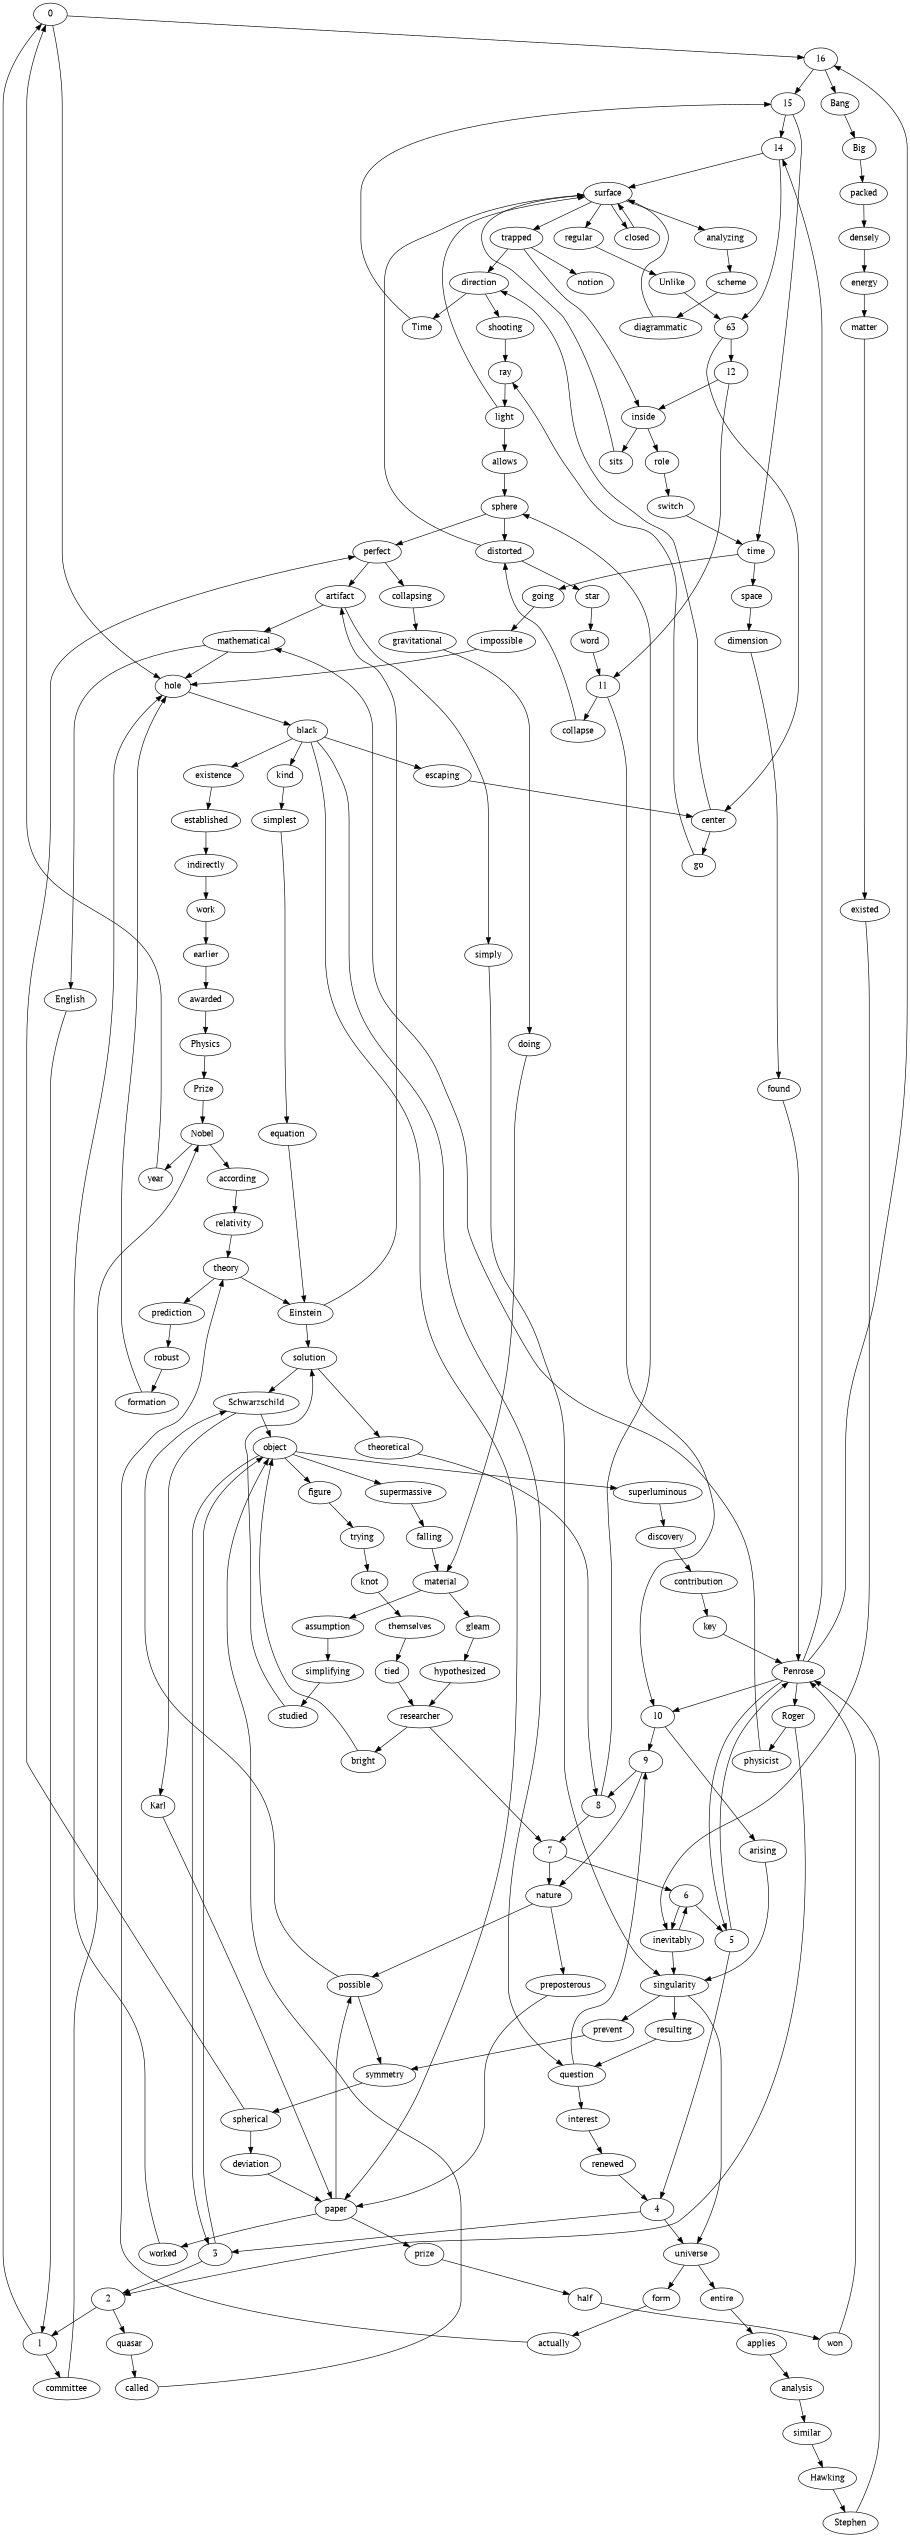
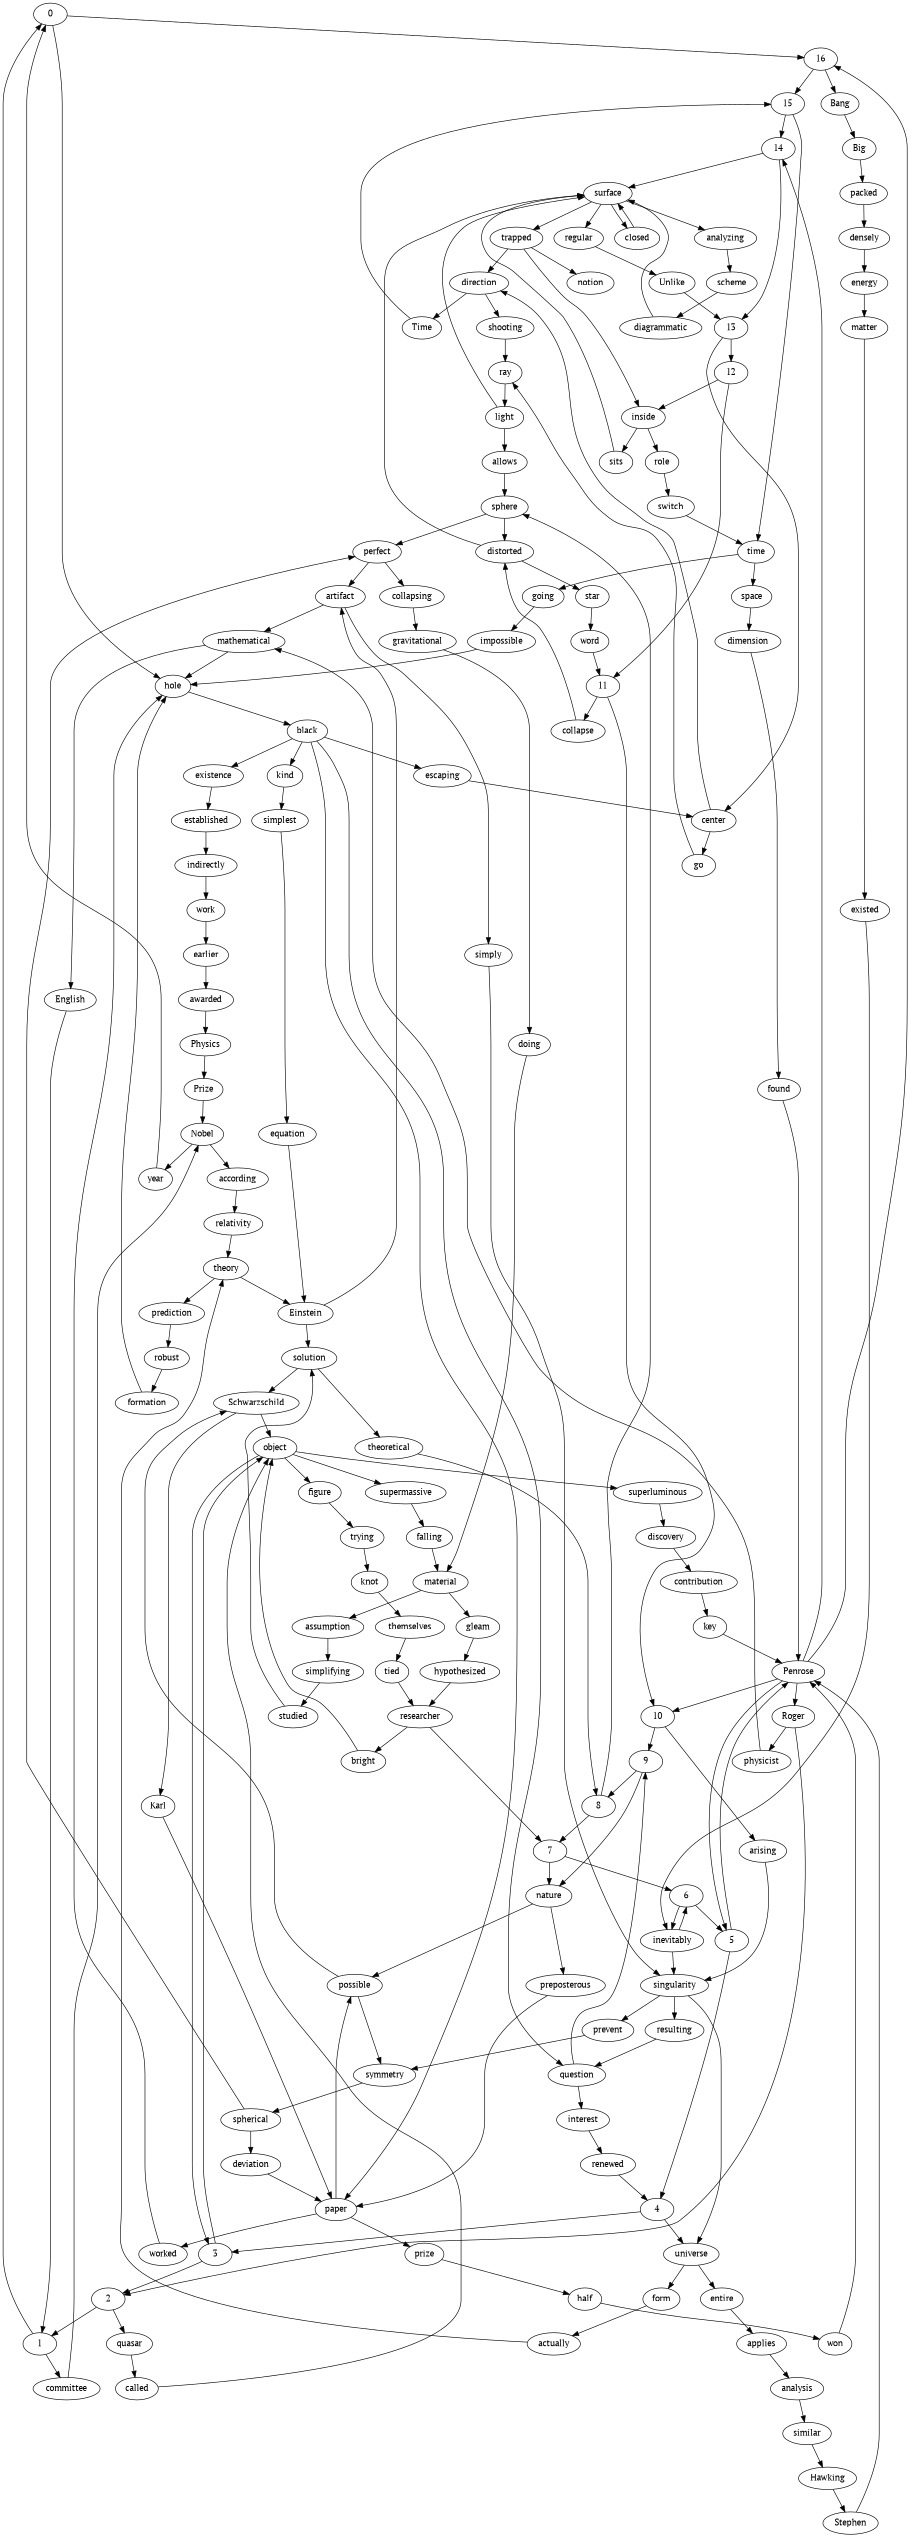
node "63": label "63" -> "13"
